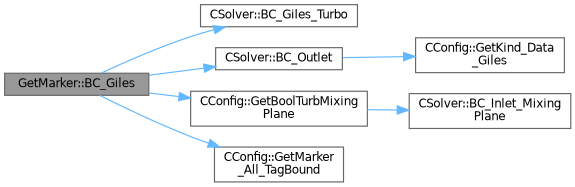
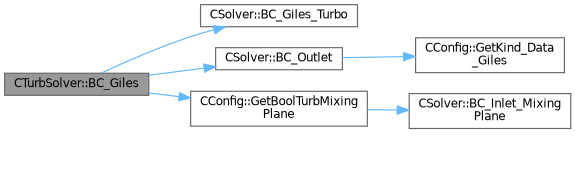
node "GetMarker::BC_Giles": label "GetMarker::BC_Giles" -> "CTurbSolver::BC_Giles"
node "CConfig::GetMarker _All_TagBound": removed
